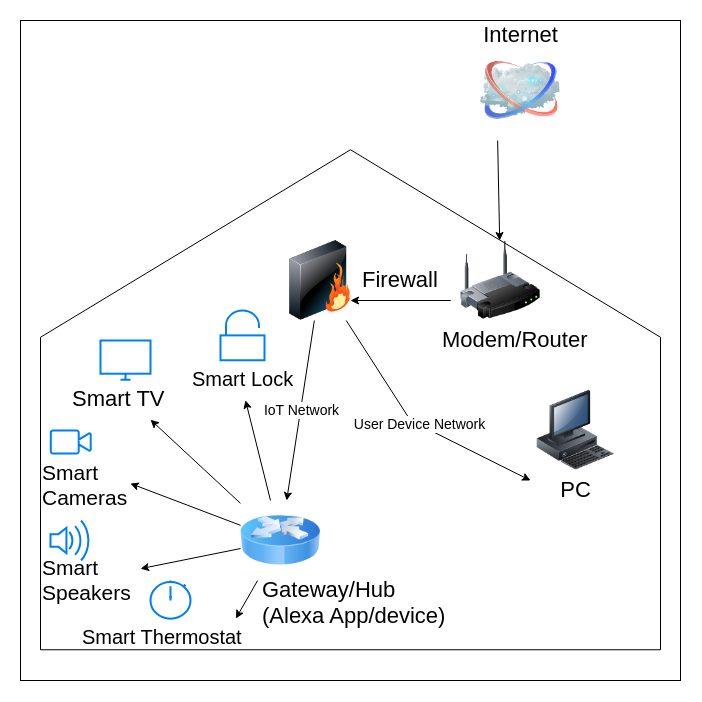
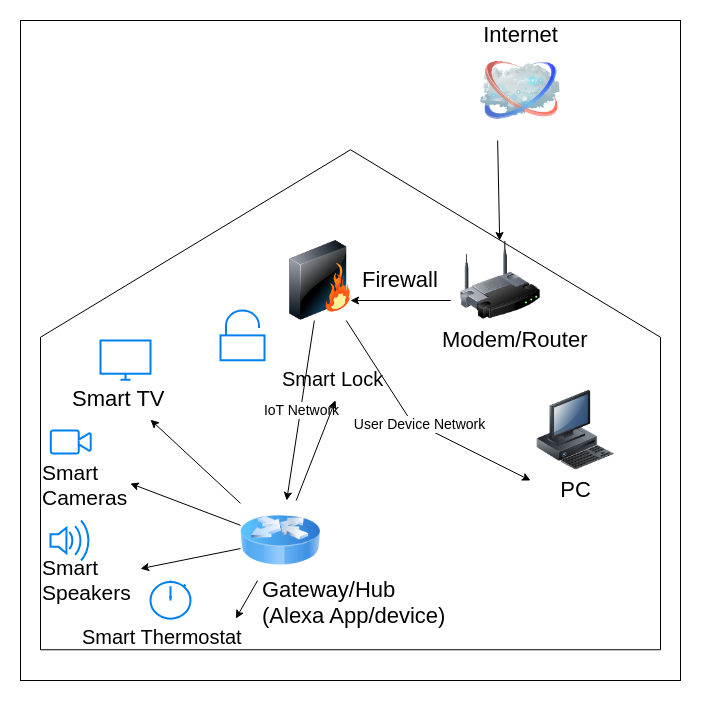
node "Smart Lock": moved (246, 380) -> (336, 380)
